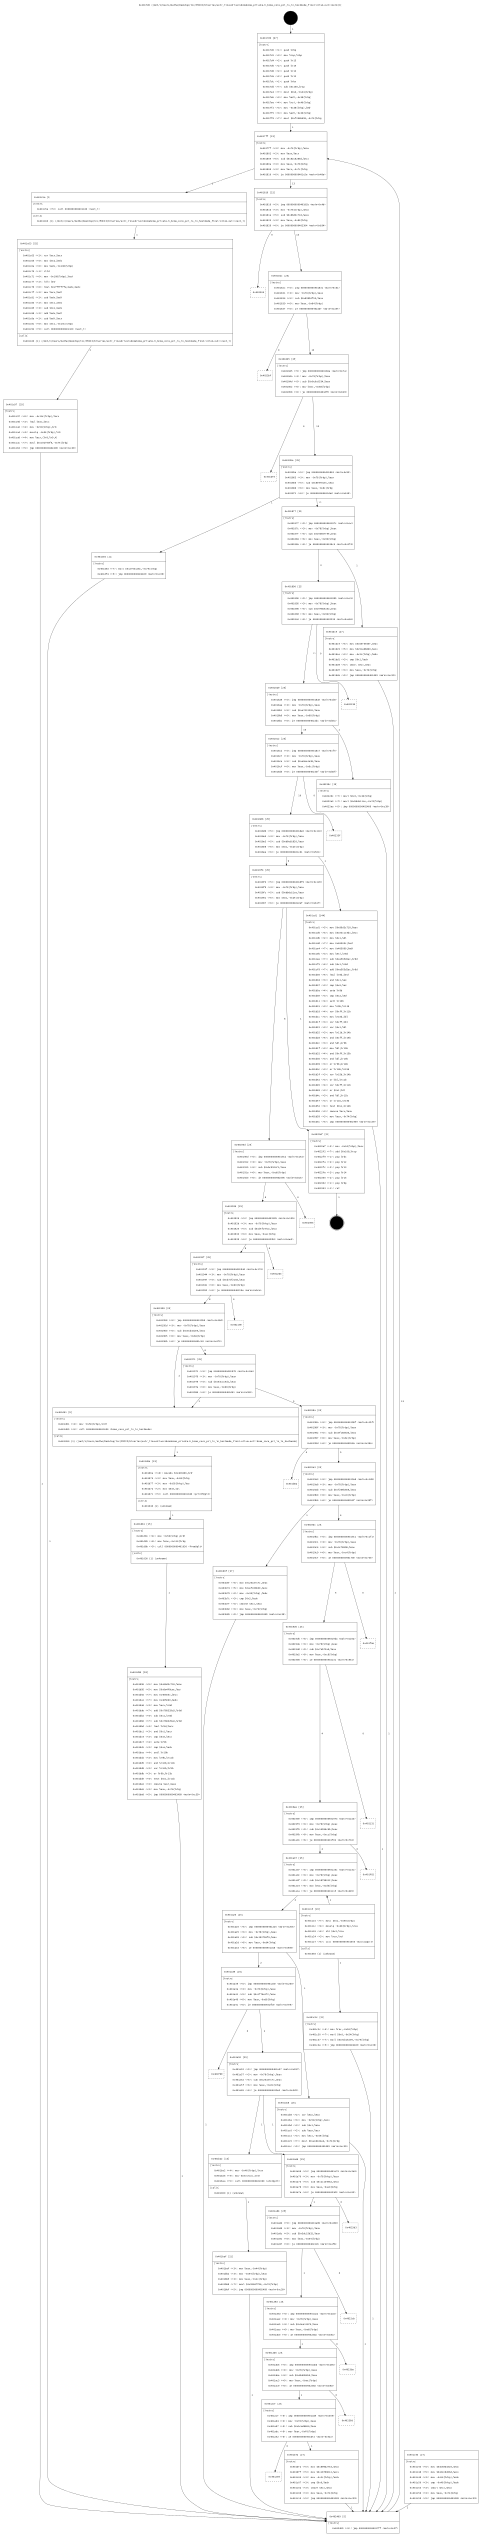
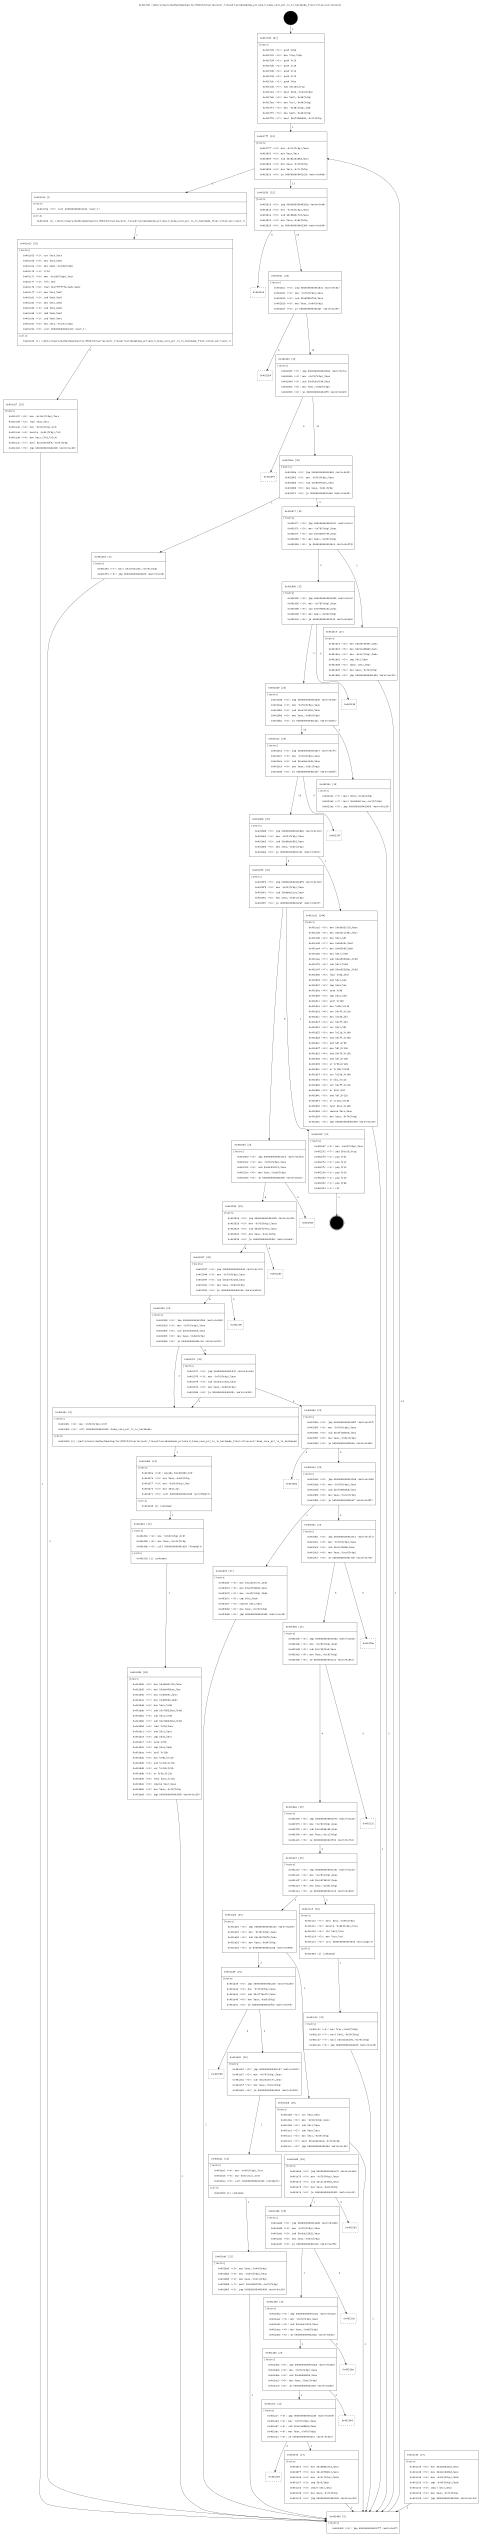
node "0x401f02": removed
edge "0x401c15 [23]" -> "0x401a07 [25]": reversed
edge "0x401a52 [25]" -> "0x401a6b [25]": removed, label "1"
